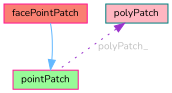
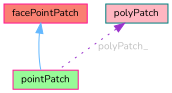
edge "facePointPatch" -> "pointPatch": reversed
